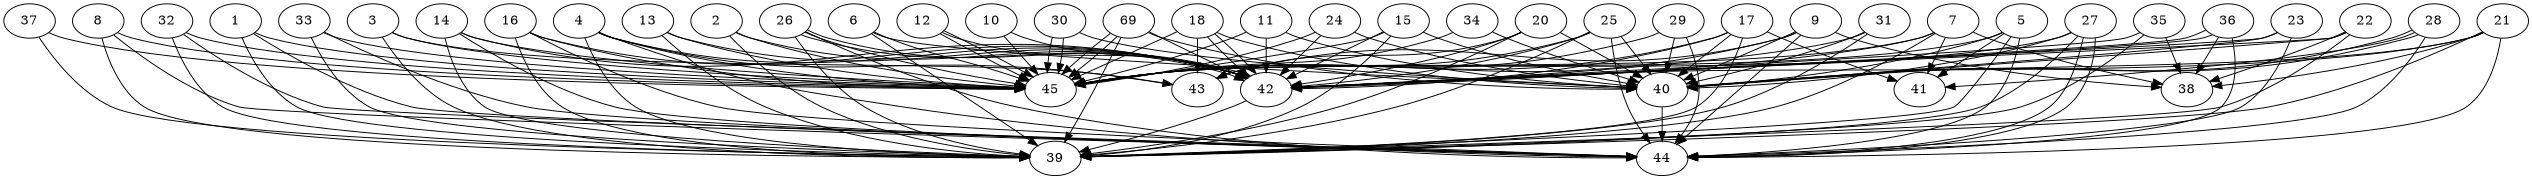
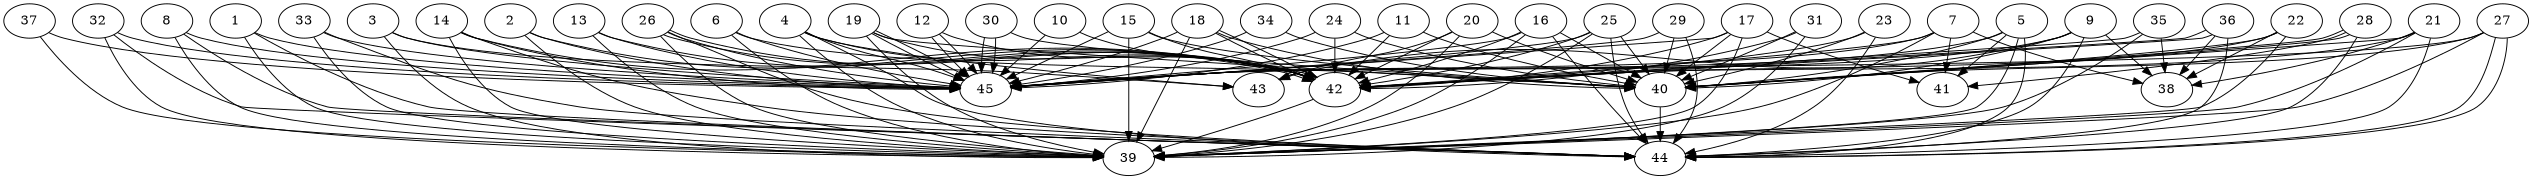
node "69": label "69" -> "19"
edge "18" -> "43": now "18" -> "39"
edge "16" -> "40": added
